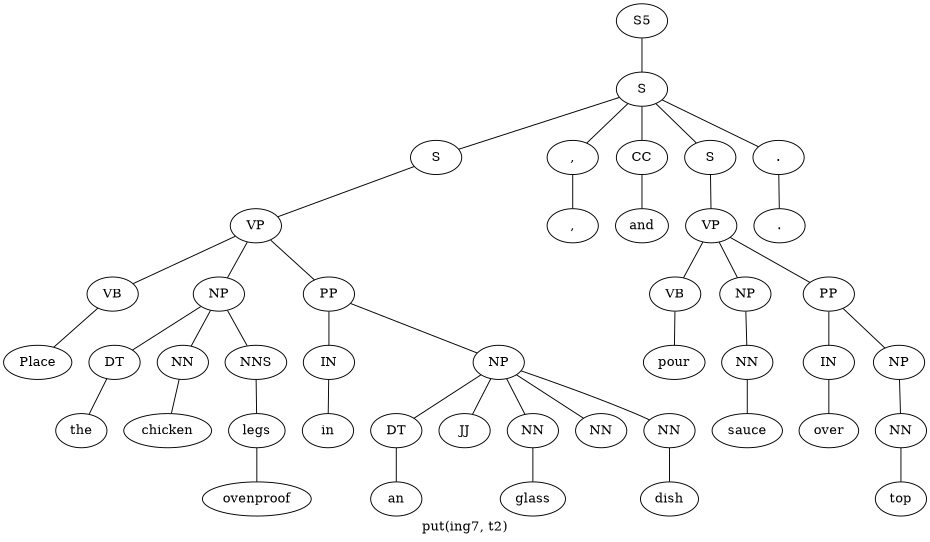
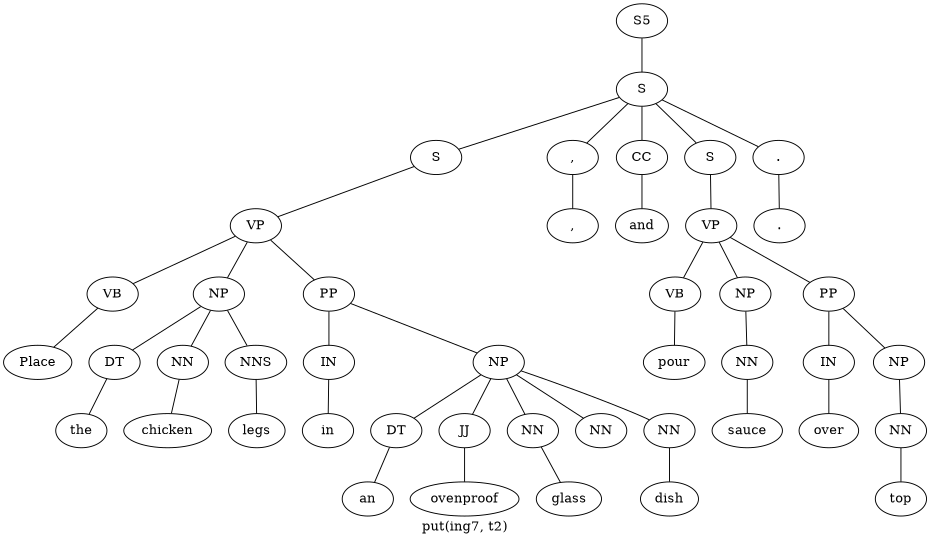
edge "legs" -- "ovenproof": now "JJ" -- "ovenproof"
